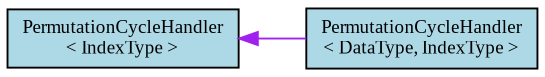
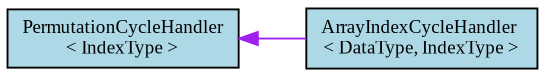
node "PermutationCycleHandler < DataType, IndexType >": label "PermutationCycleHandler < DataType, IndexType >" -> "ArrayIndexCycleHandler < DataType, IndexType >"
